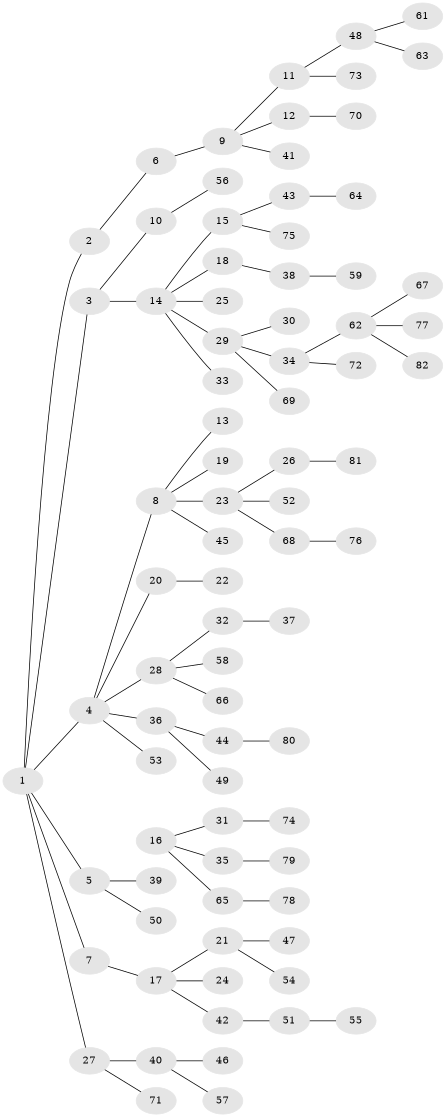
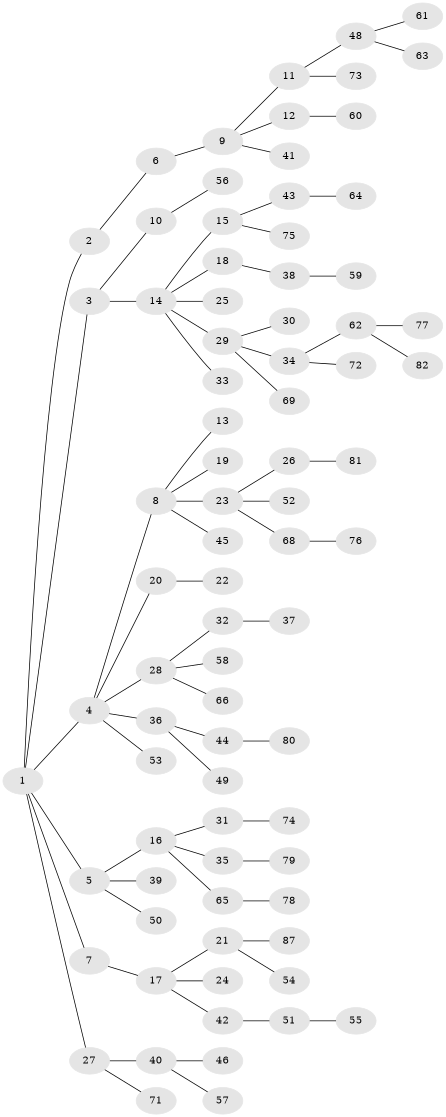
node "70": label "70" -> "60"
node "67": removed
edge "16" -- "5": added
node "47": label "47" -> "87"
